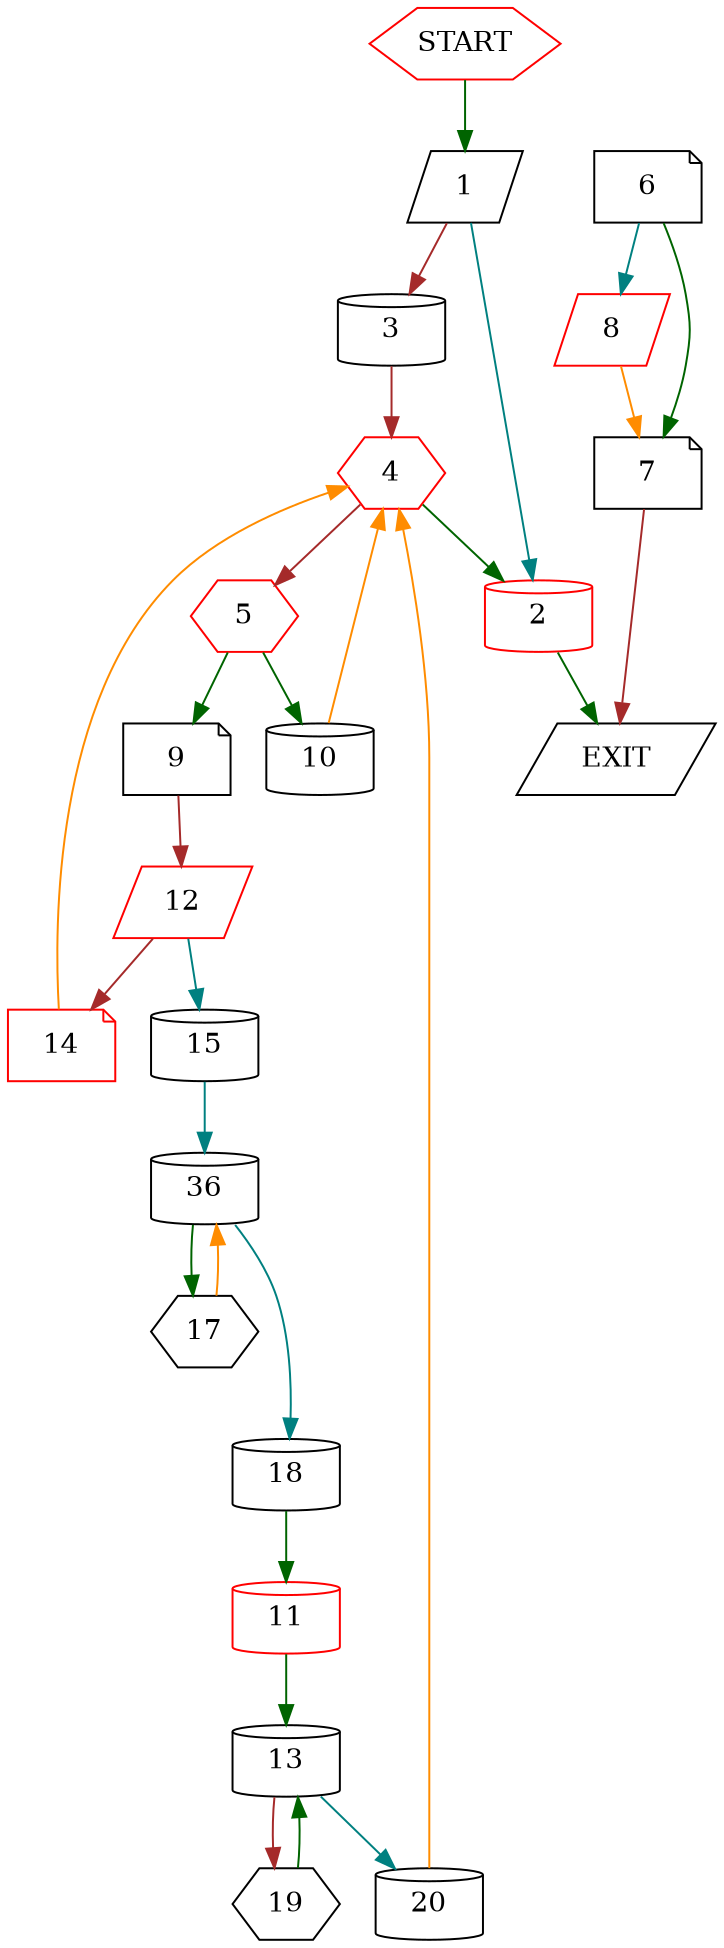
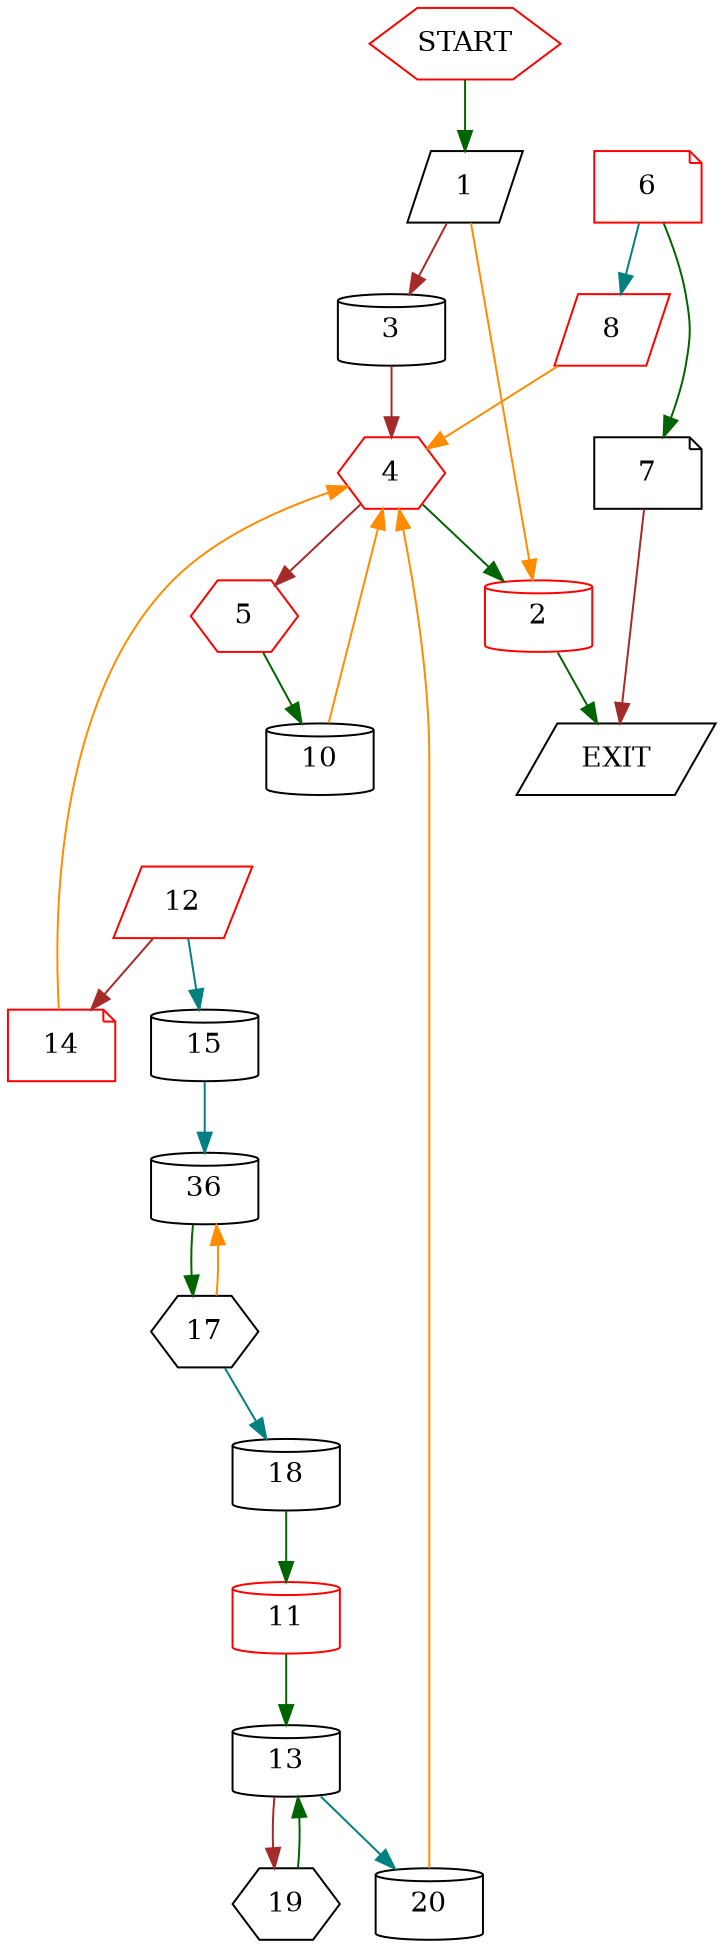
node "6": color black -> red
edge "1" -> "2": color teal -> darkorange
edge "8" -> "7": now "8" -> "4"
node "9": removed
edge "36" -> "18": now "17" -> "18"
